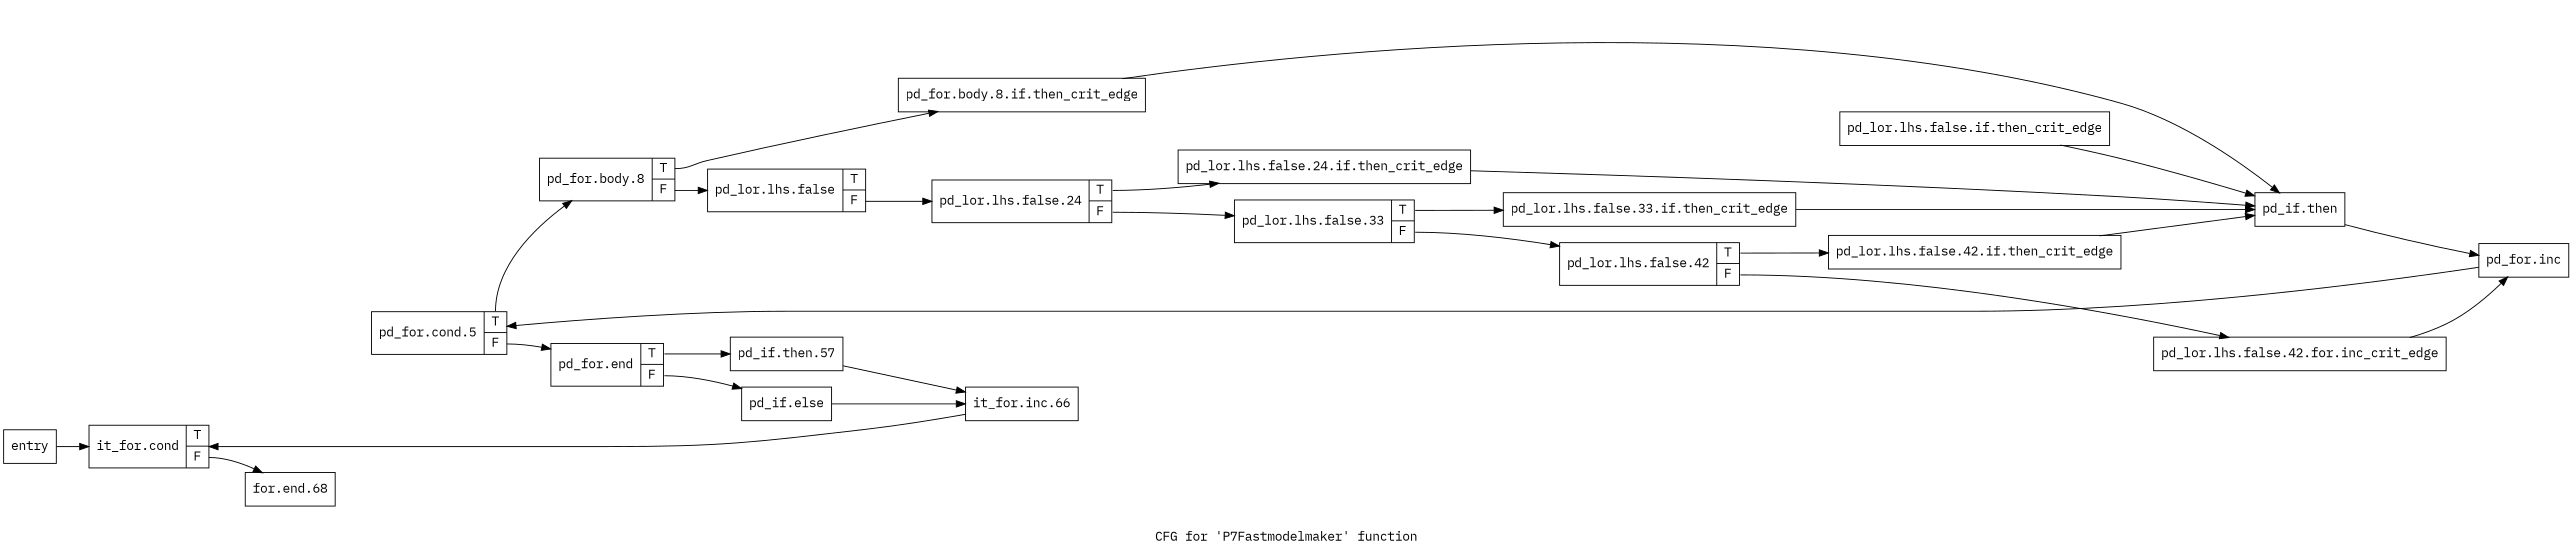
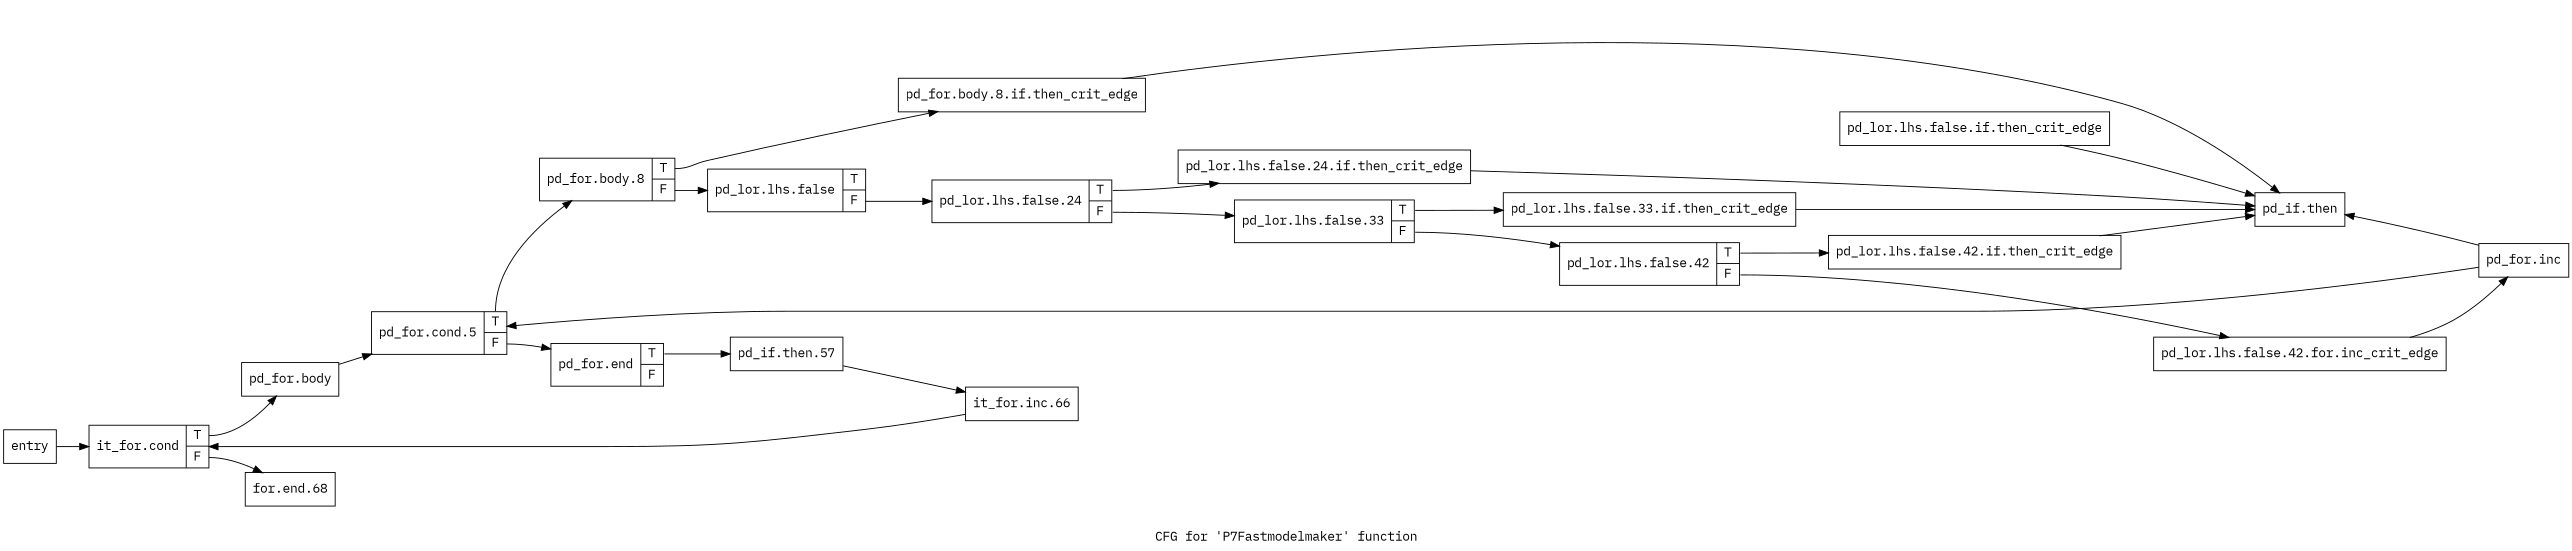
edge "pd_if.then" -> "pd_for.inc": reversed
node "pd_for.body": added
node "pd_if.else": removed
